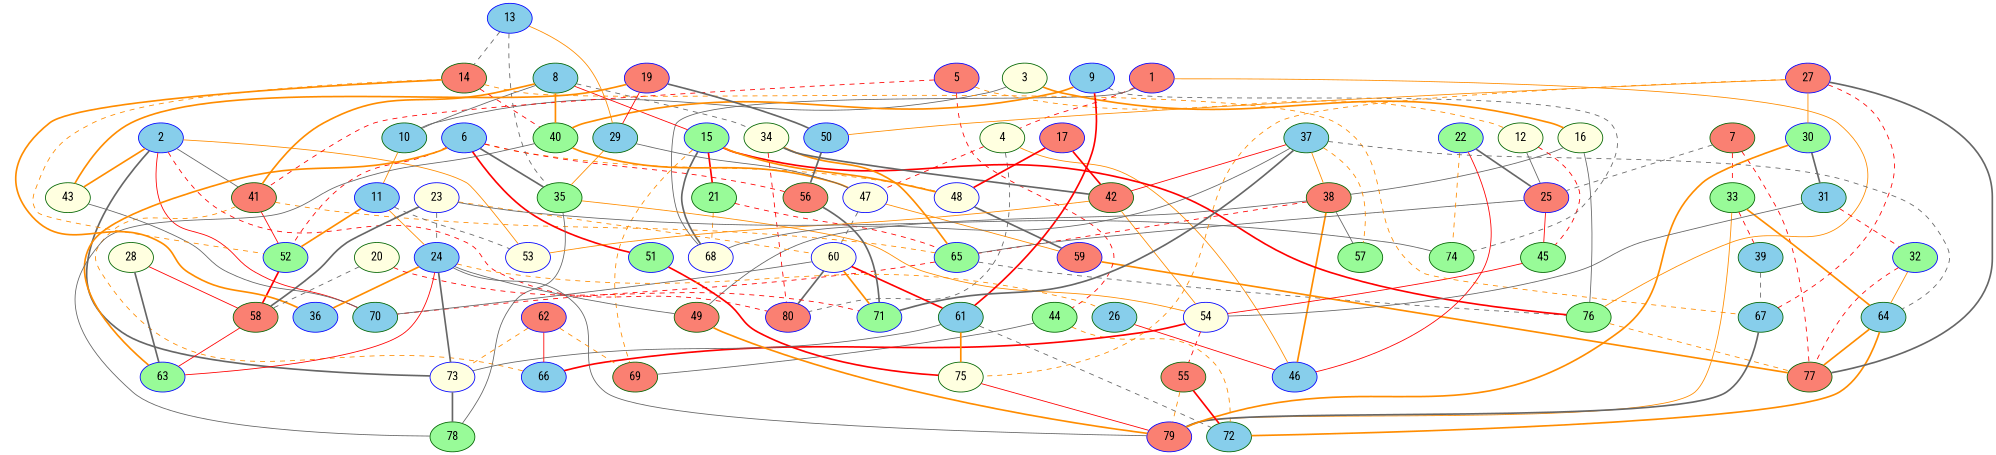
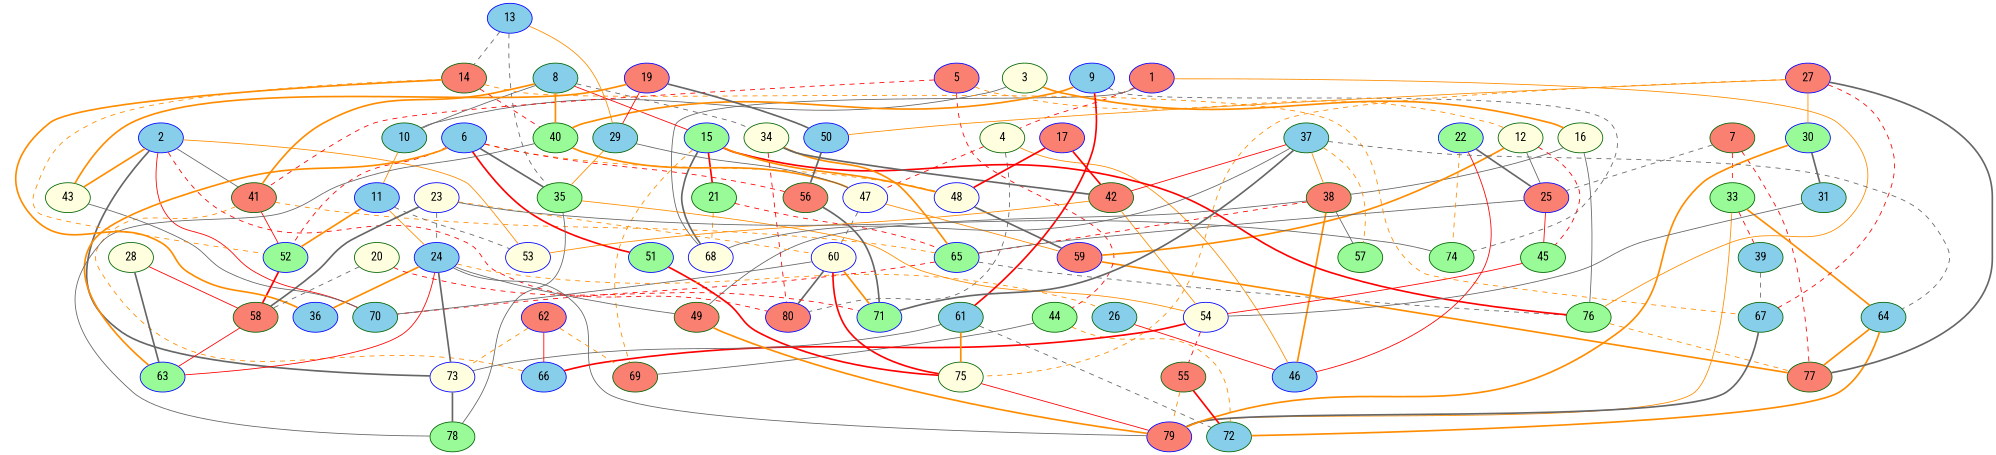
edge "12" -- "59": added
node "32": removed
edge "60" -- "61": now "60" -- "75"
